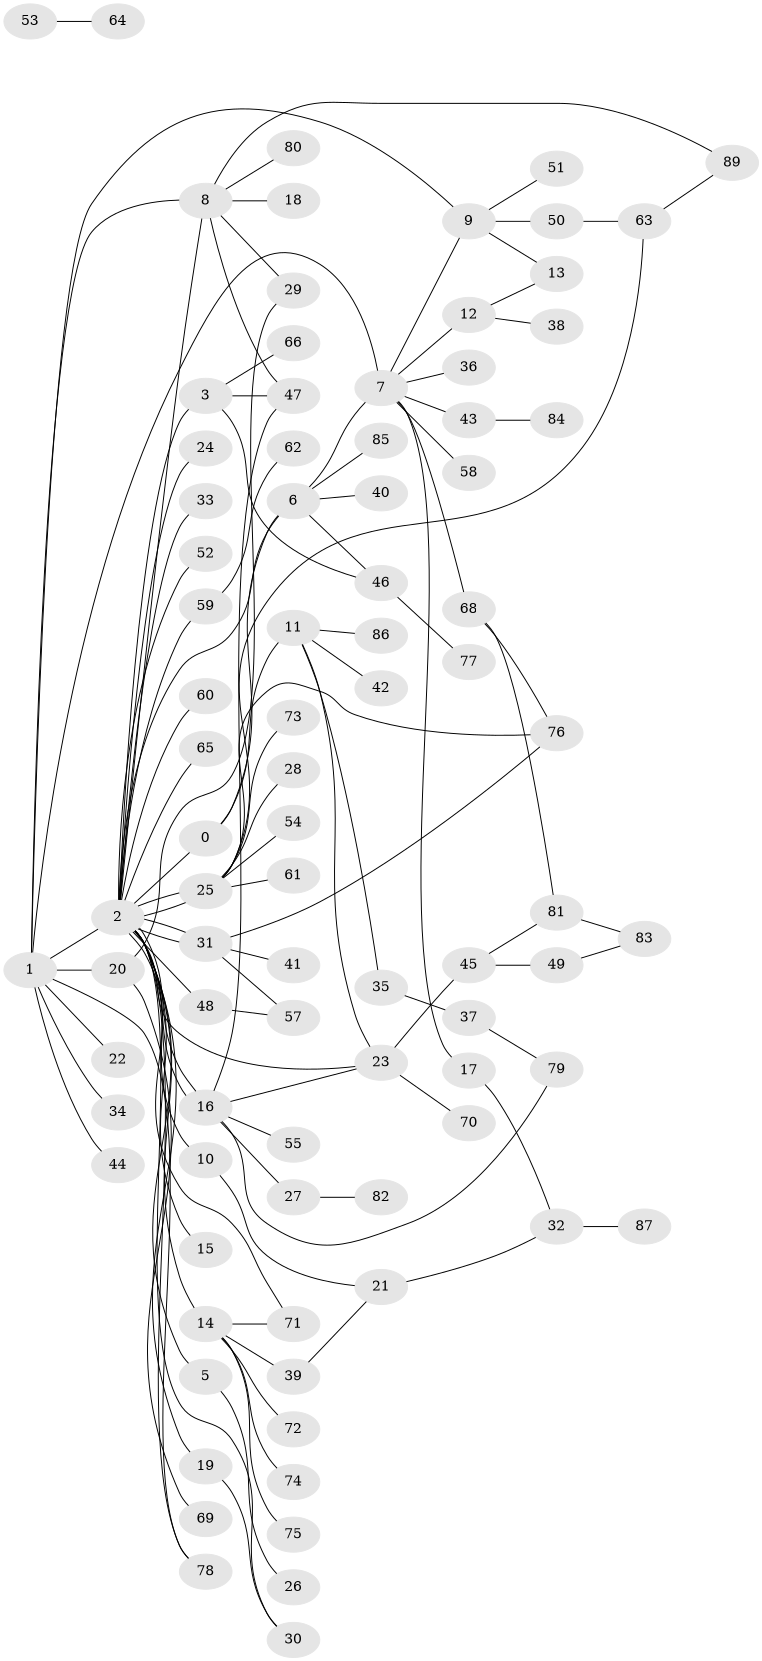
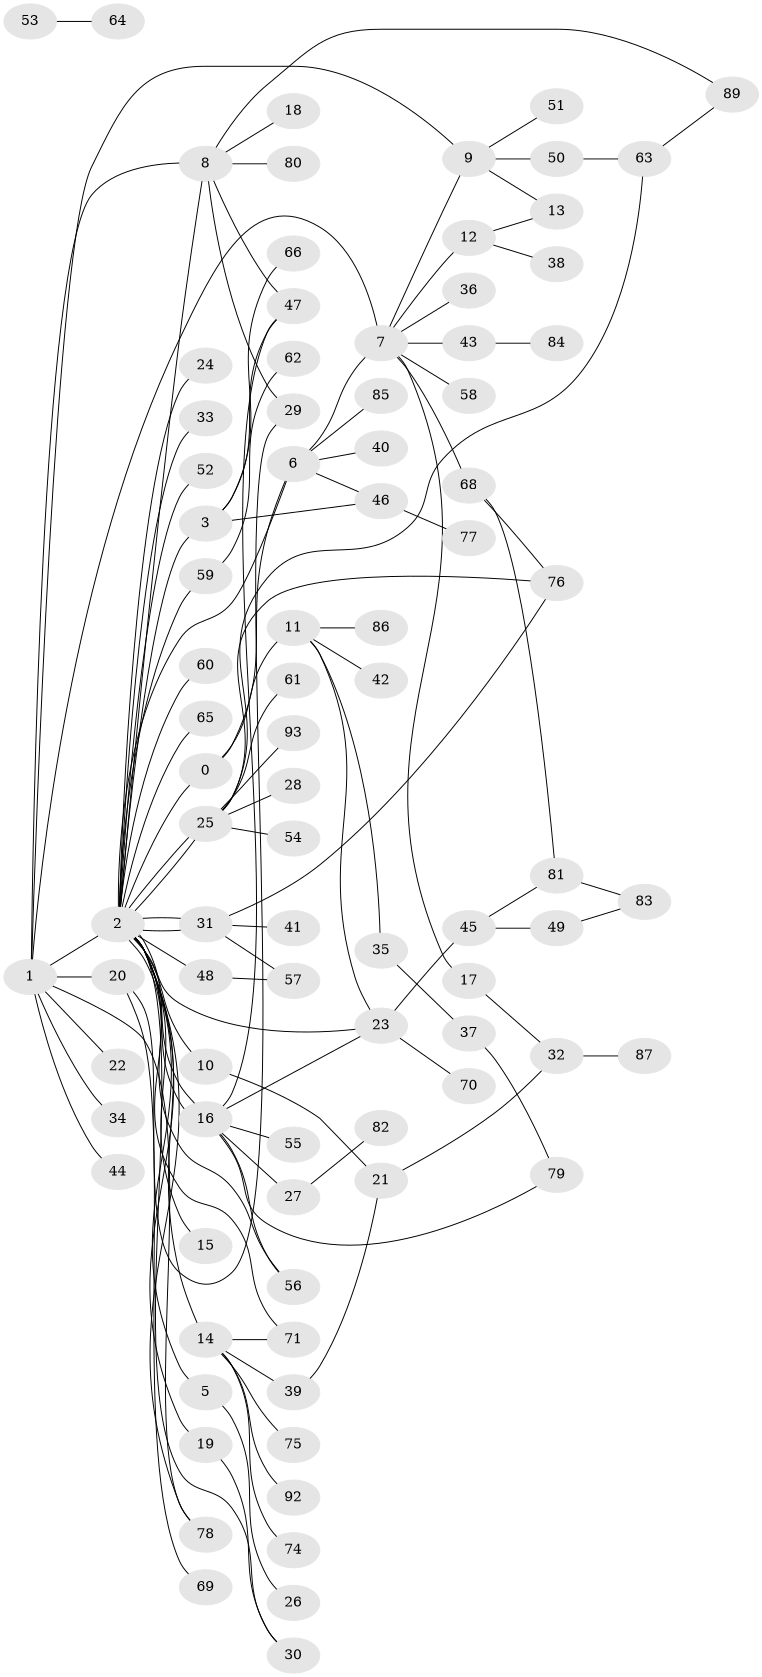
node "73": label "73" -> "93"
node "56": added
node "72": label "72" -> "92"
